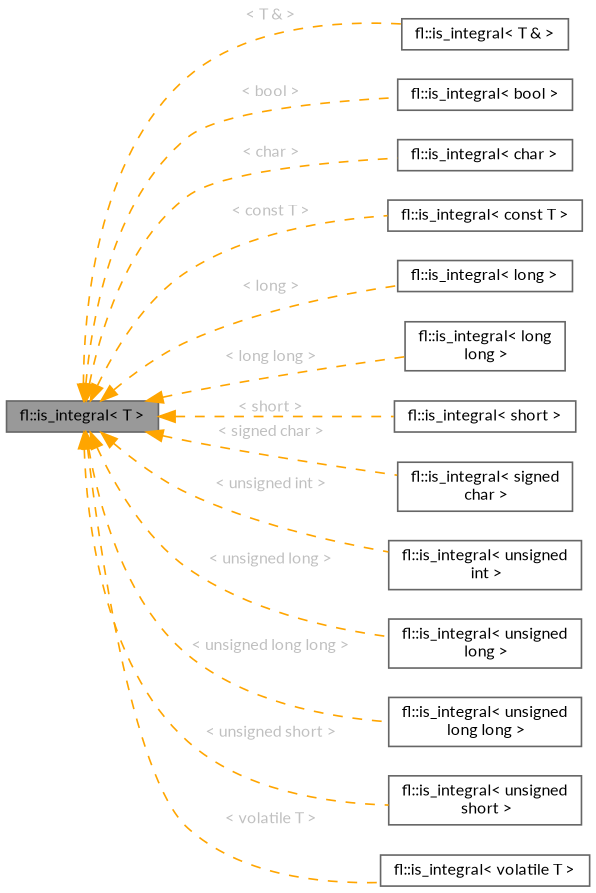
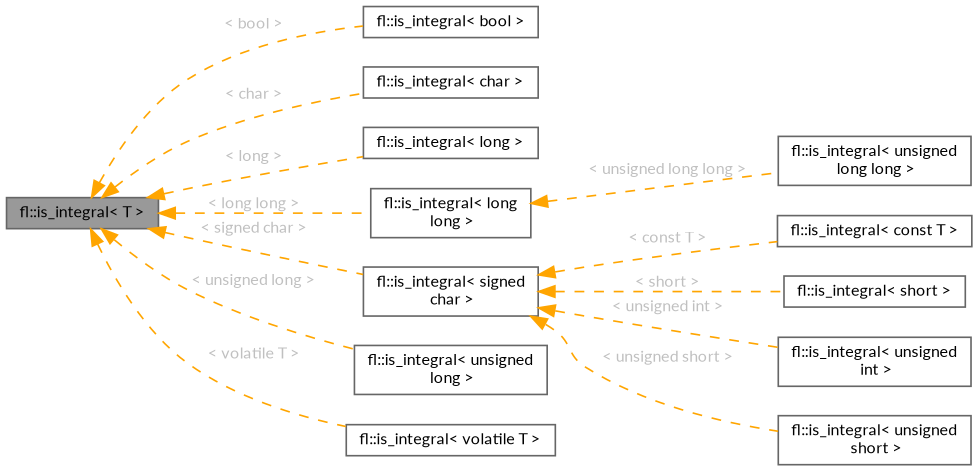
node "fl::is_integral< T & >": removed
edge "fl::is_integral< const T >" -> "fl::is_integral< T >": now "fl::is_integral< const T >" -> "fl::is_integral< signed char >"
edge "fl::is_integral< short >" -> "fl::is_integral< T >": now "fl::is_integral< short >" -> "fl::is_integral< signed char >"
edge "fl::is_integral< unsigned int >" -> "fl::is_integral< T >": now "fl::is_integral< unsigned int >" -> "fl::is_integral< signed char >"
edge "fl::is_integral< unsigned long long >" -> "fl::is_integral< T >": now "fl::is_integral< unsigned long long >" -> "fl::is_integral< long long >"
edge "fl::is_integral< unsigned short >" -> "fl::is_integral< T >": now "fl::is_integral< unsigned short >" -> "fl::is_integral< signed char >"
